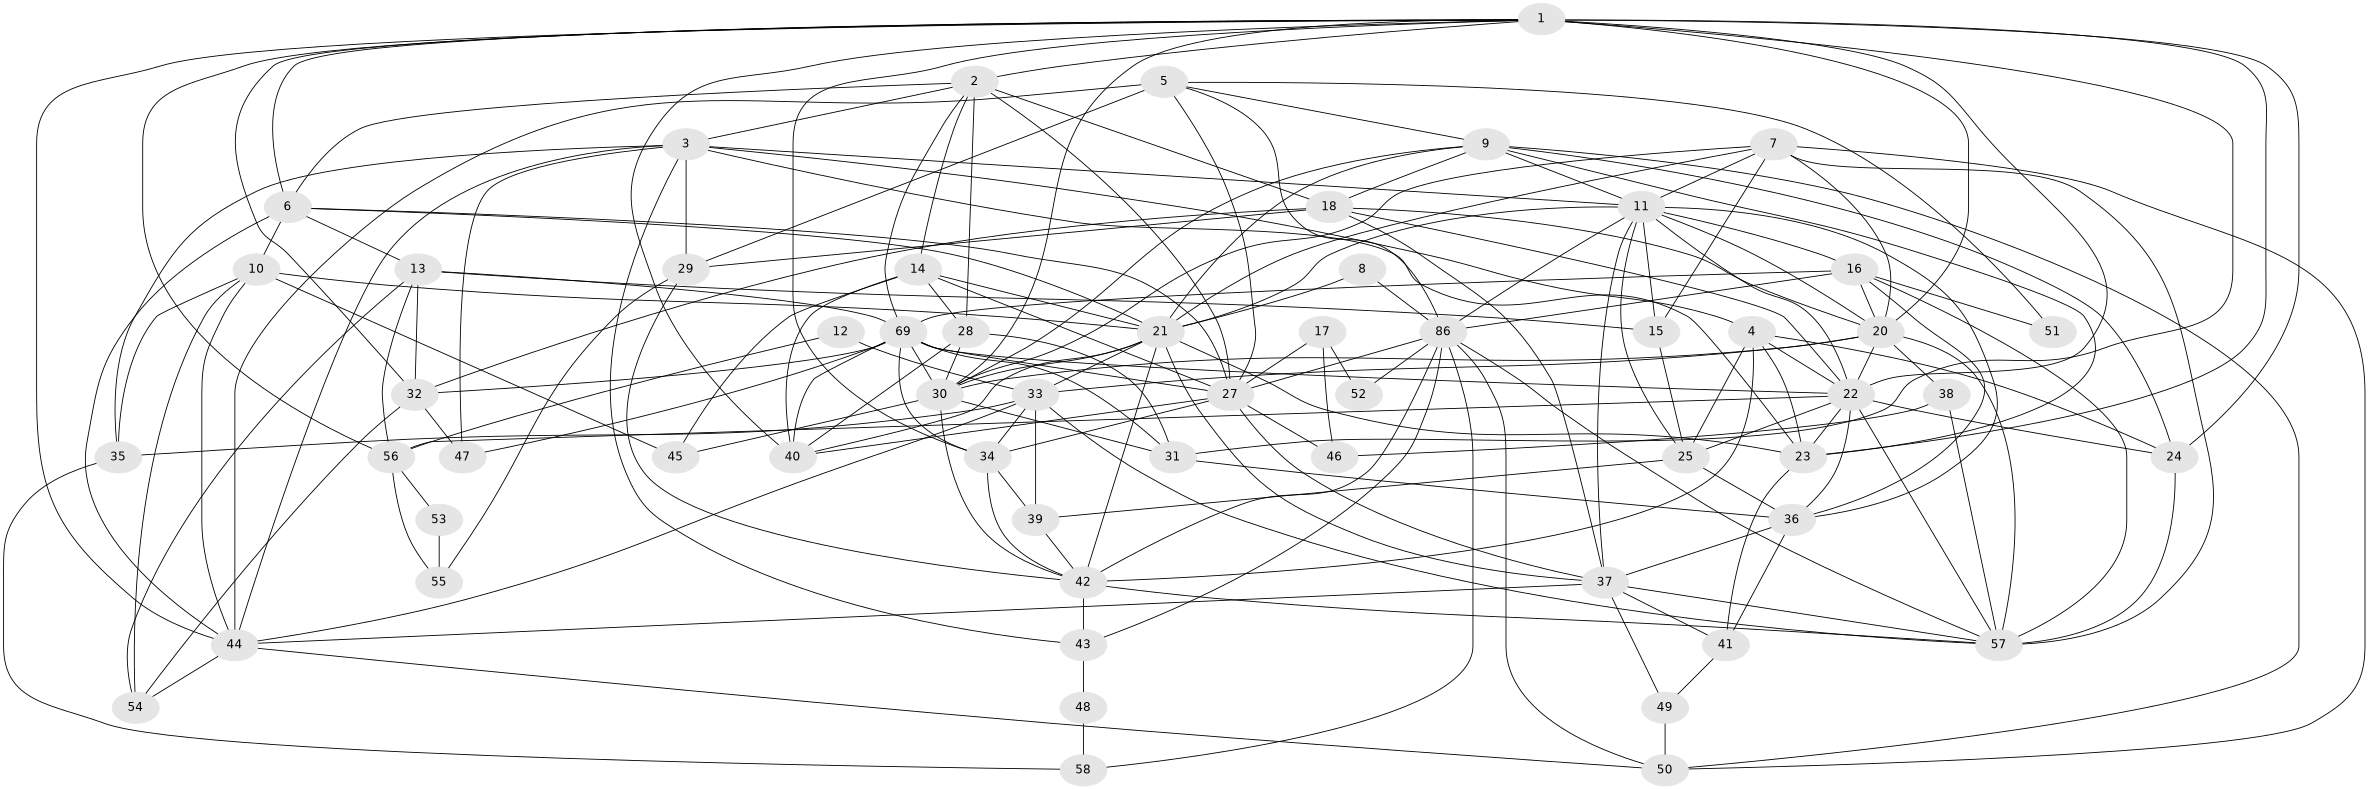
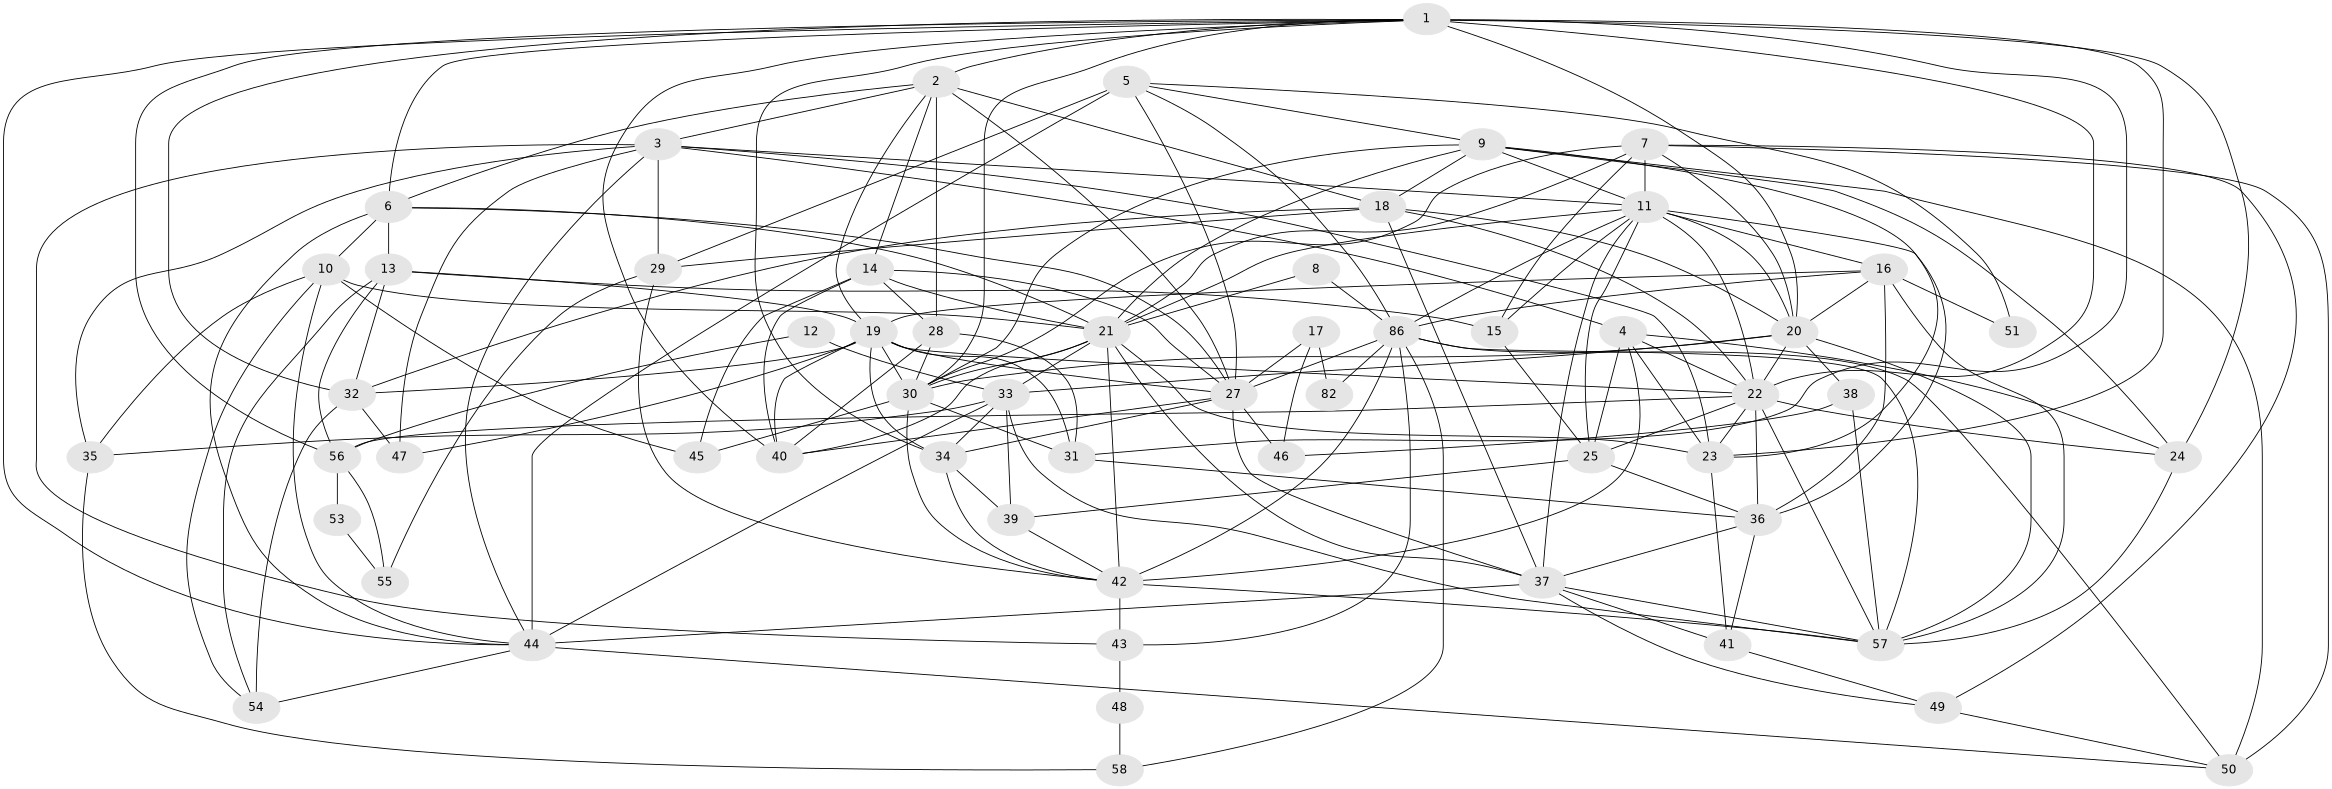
edge "7" -- "57": now "7" -- "49"
node "69": label "69" -> "19"
node "52": label "52" -> "82"
